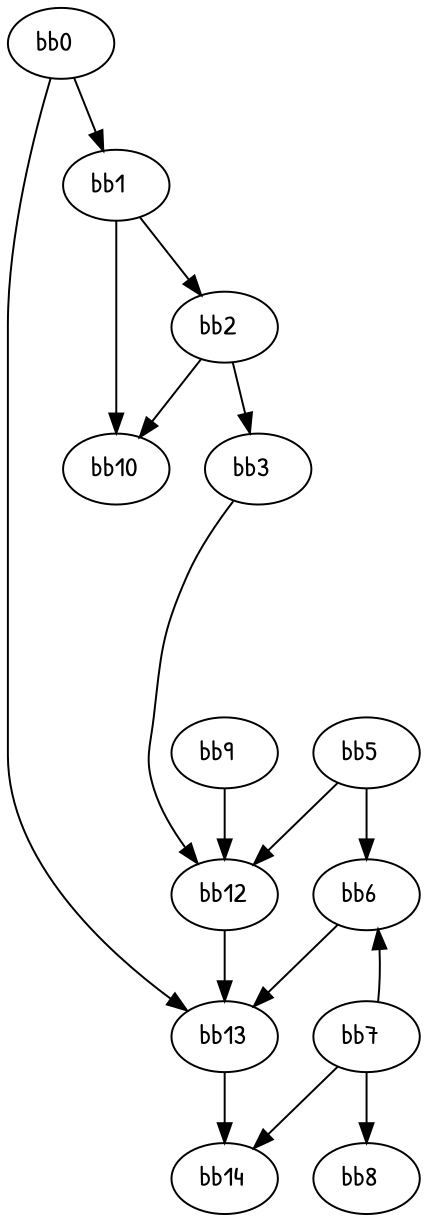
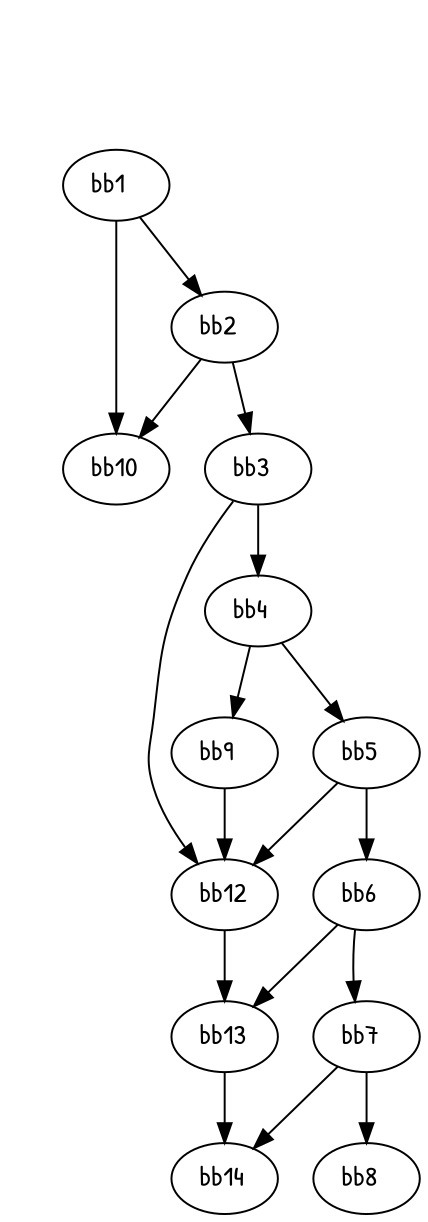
node "bb0": removed
node "bb4": added
edge "bb7" -> "bb6": reversed
